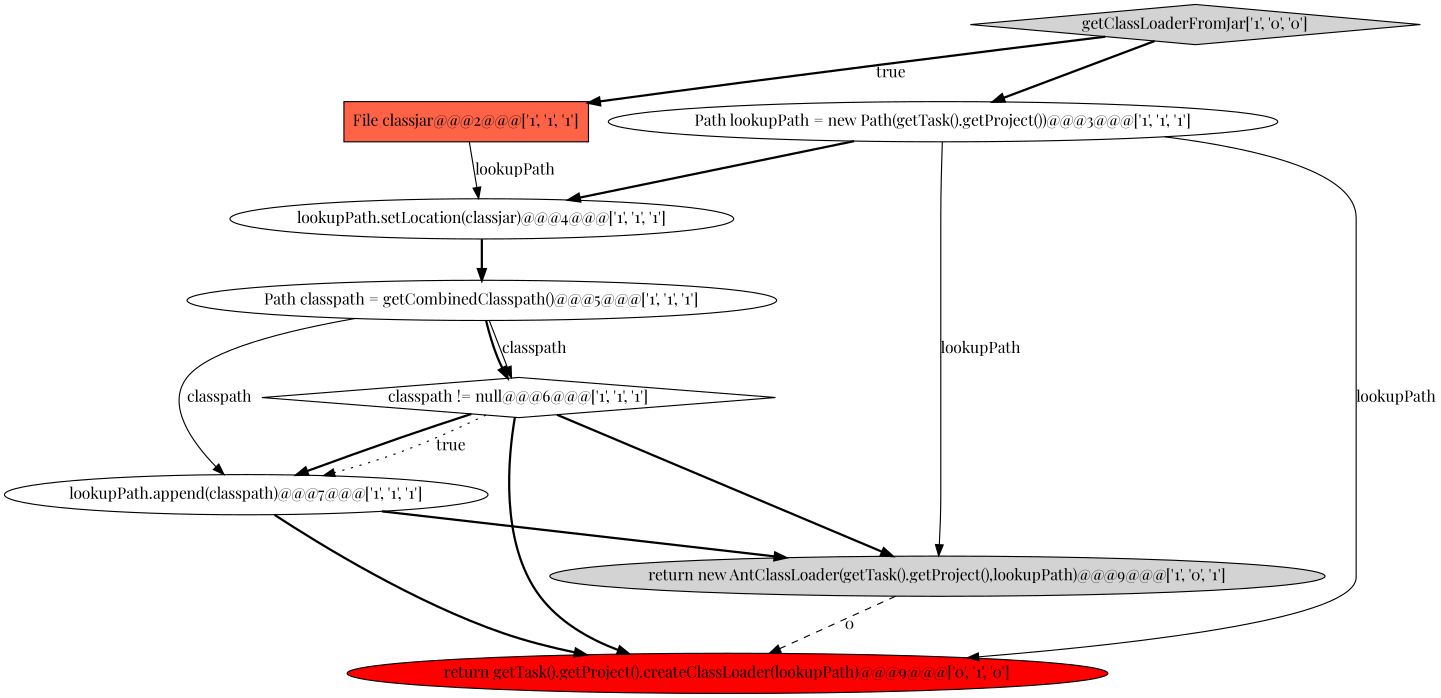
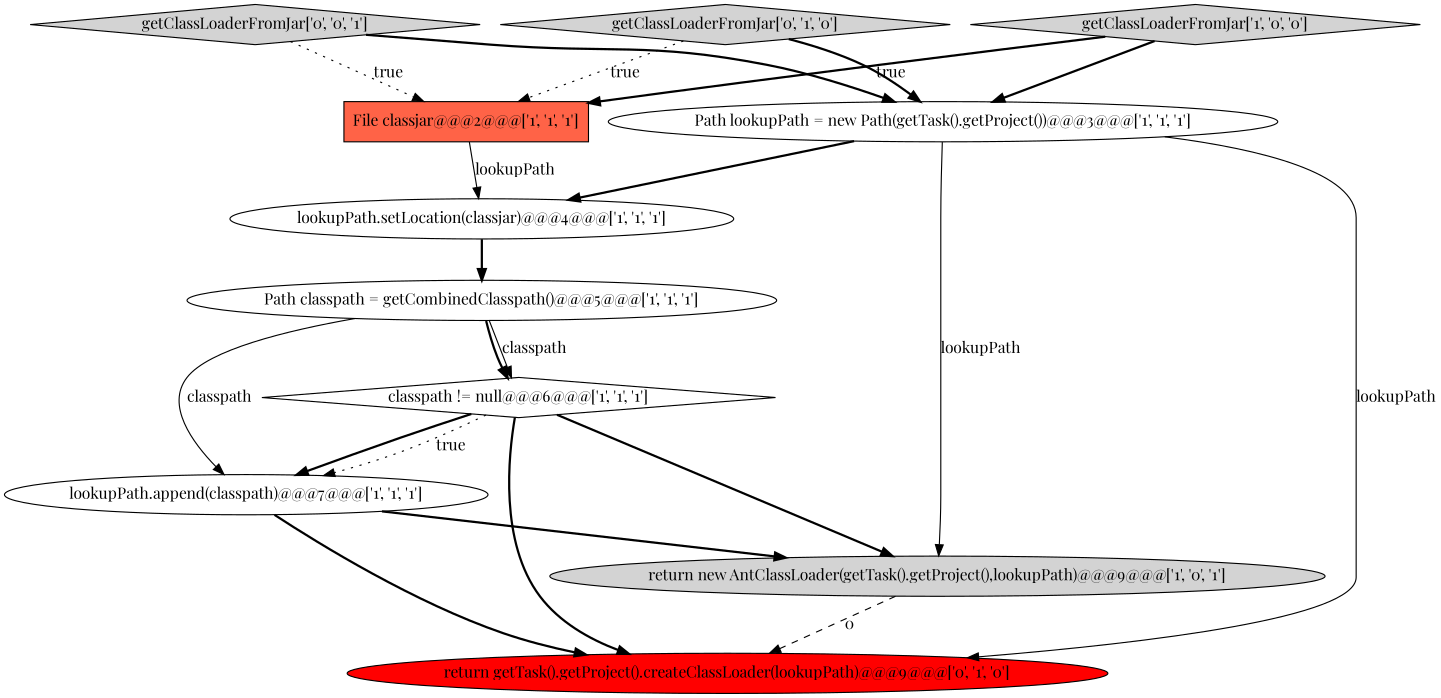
node "getClassLoaderFromJar['0', '0', '1']": added
node "getClassLoaderFromJar['0', '1', '0']": added
